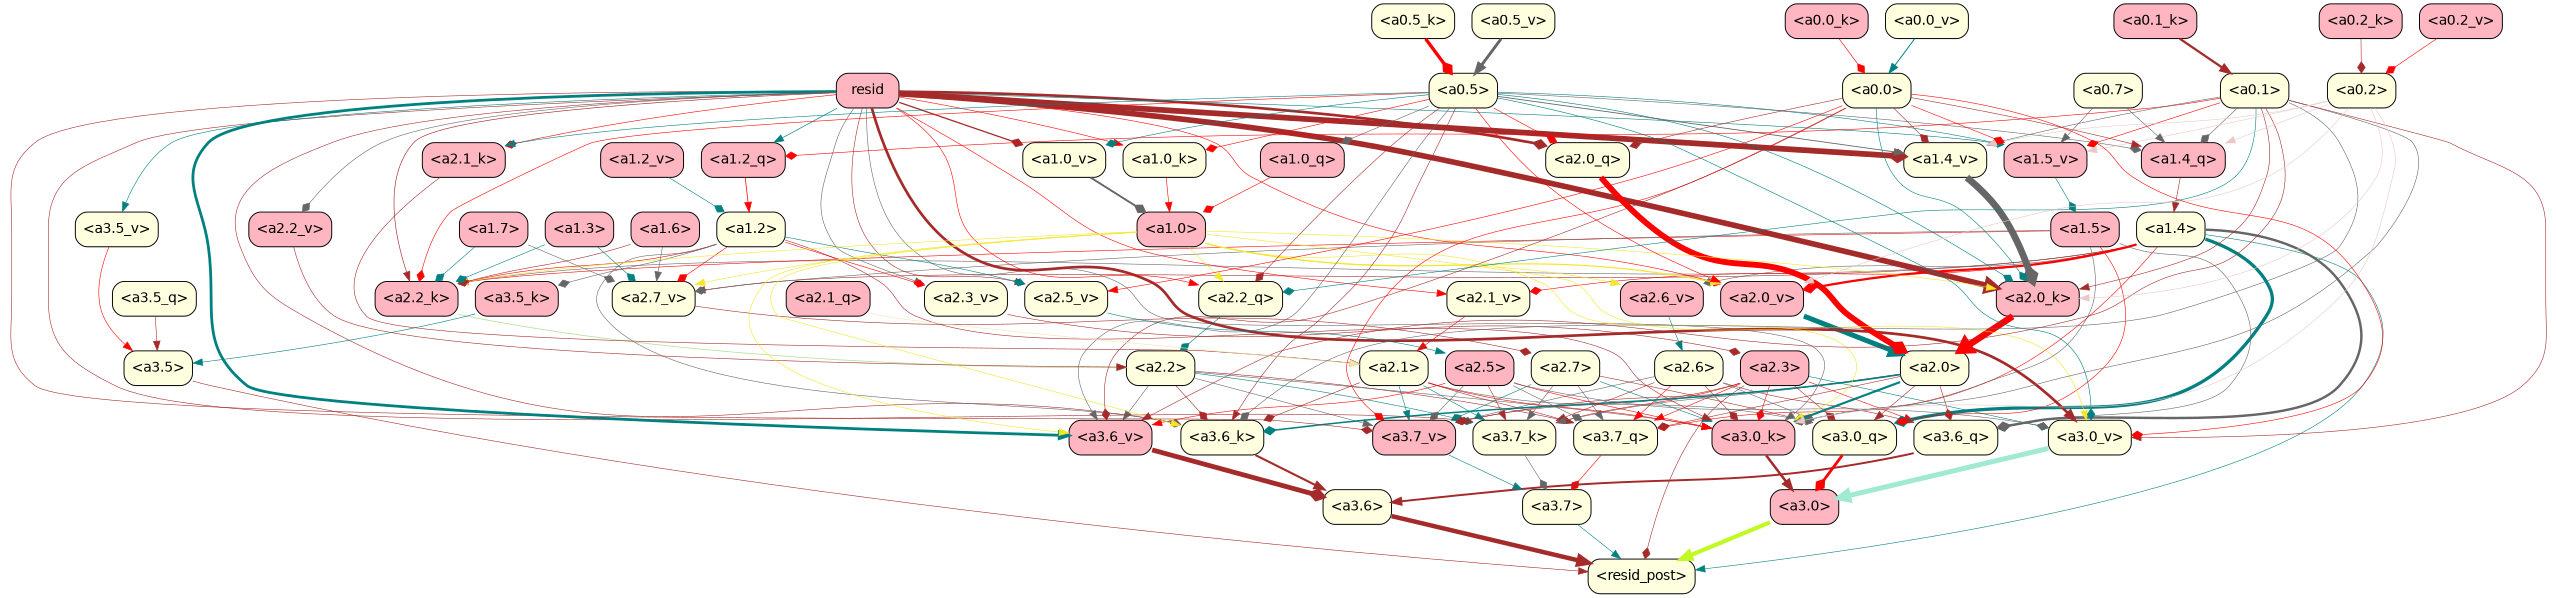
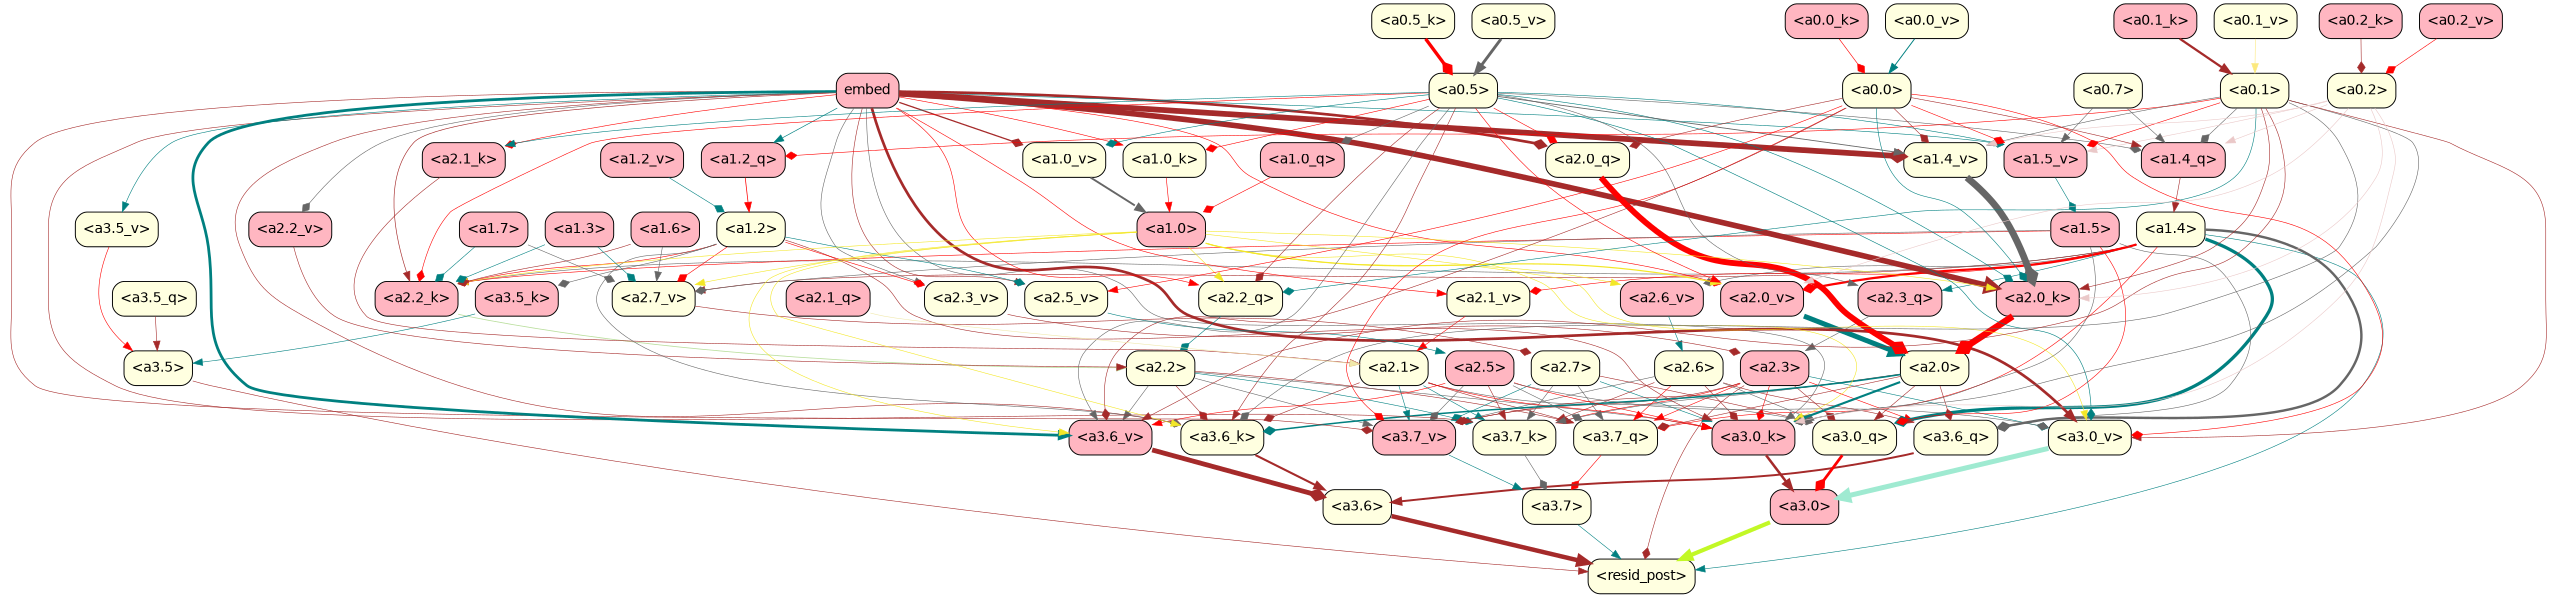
node "<a0.1_v>": added
node "resid": label "resid" -> "embed"
edge "<a1.0_v>" -> "<a1.0>": arrowhead diamond -> normal
node "<a2.3_q>": added
edge "<a2.0_k>" -> "<a2.0>": arrowhead normal -> diamond
